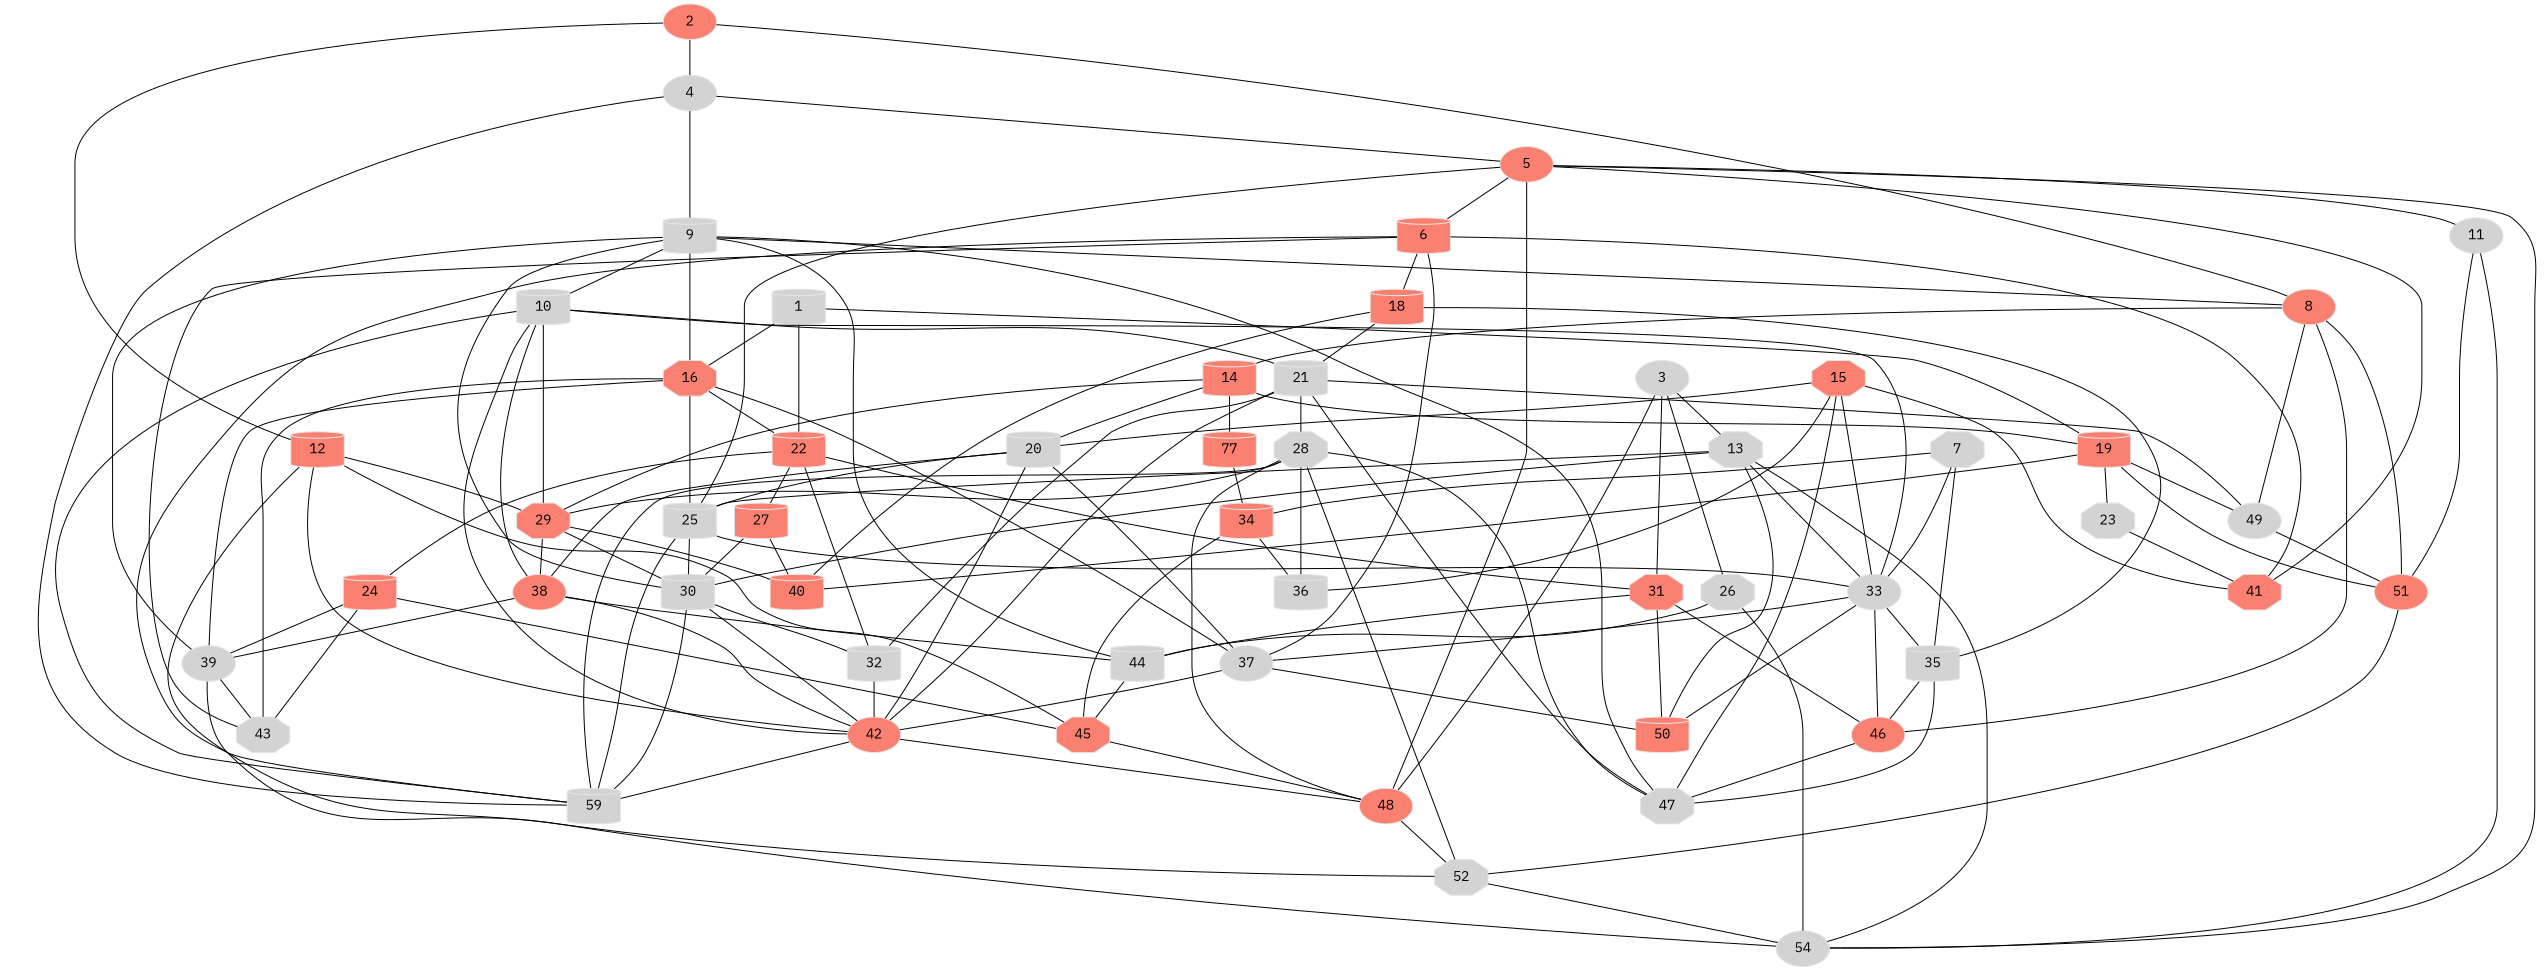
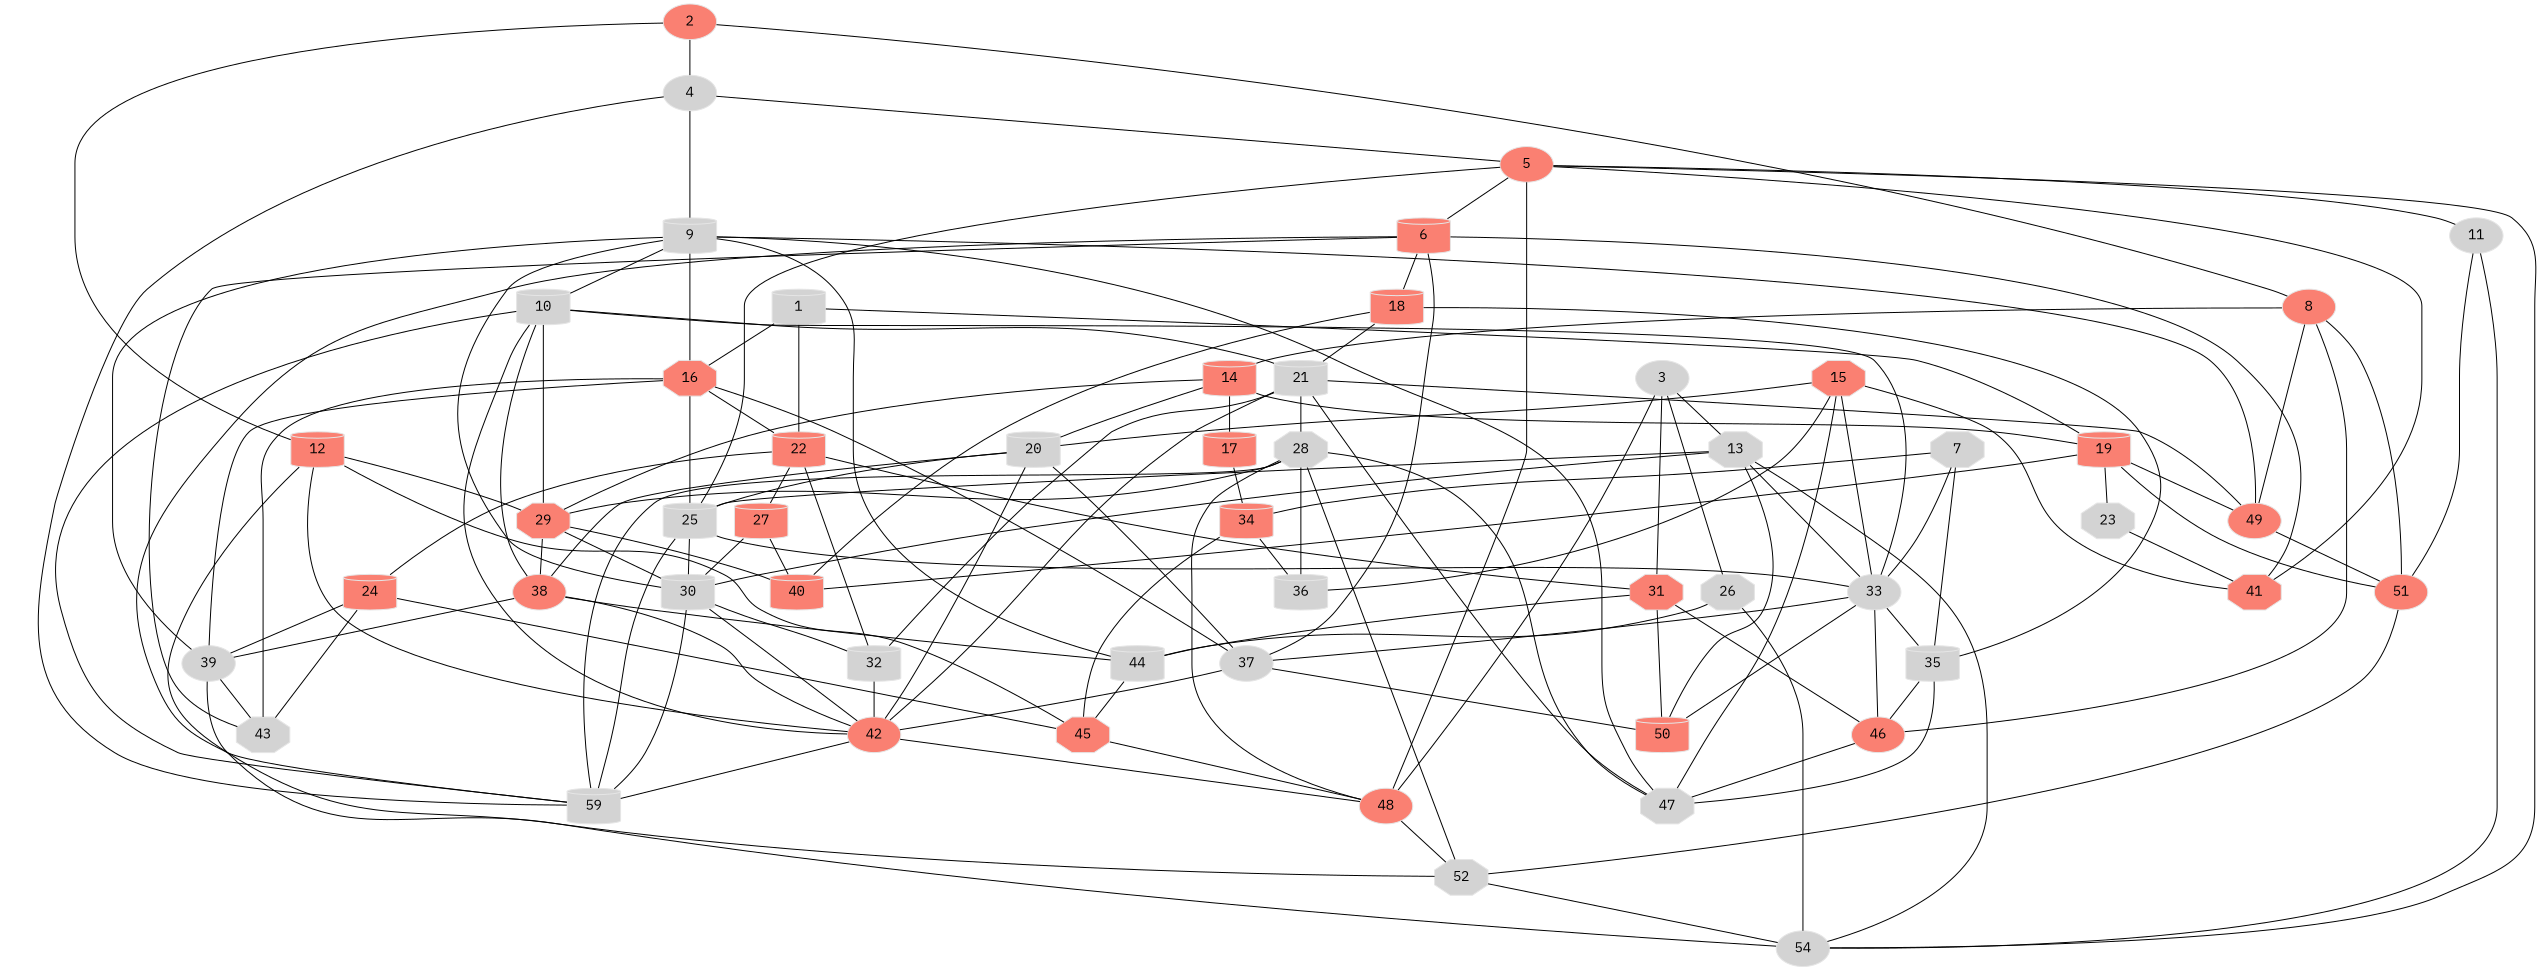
edge "9" -- "8": now "9" -- "49"
node "77": label "77" -> "17"
node "49": fillcolor lightgrey -> salmon
